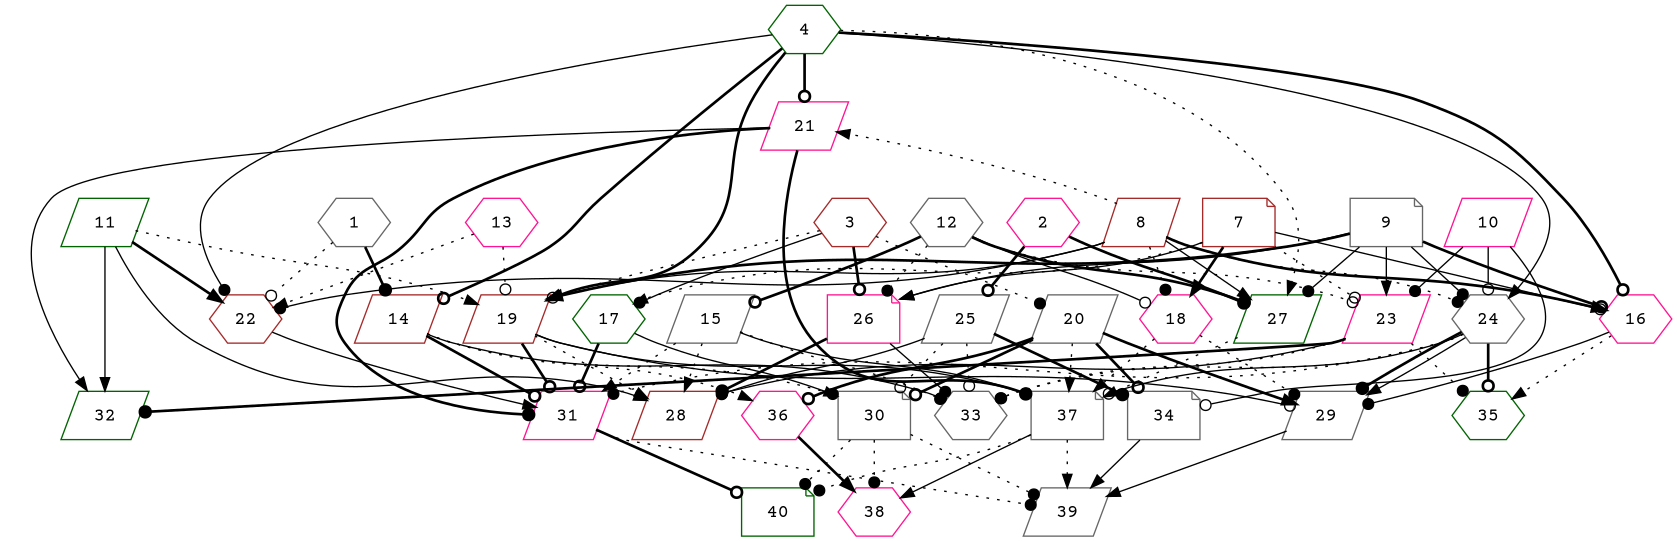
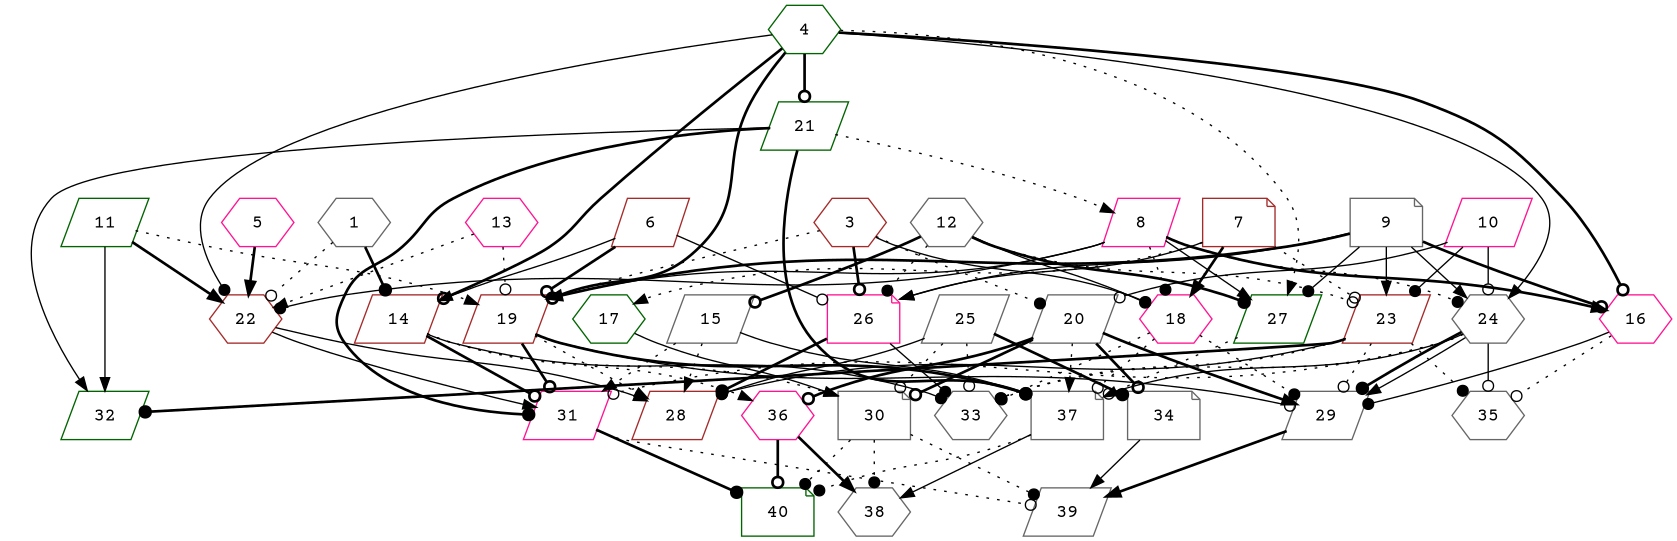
node "21": color deeppink -> darkgreen
edge "8" -> "21": reversed
edge "4" -> "19": arrowhead normal -> odot
node "5": added
node "6": added
node "2": removed
node "8": color brown -> deeppink
edge "3" -> "17": now "3" -> "18"
edge "9" -> "24": arrowhead dot -> normal
edge "7" -> "16": removed
node "23": color deeppink -> brown
edge "24" -> "35": style bold -> solid
edge "18" -> "37": arrowhead normal -> odot
edge "17" -> "31": removed
edge "15" -> "33": now "18" -> "33"
edge "16" -> "35": arrowhead normal -> odot
edge "14" -> "30": arrowhead dot -> normal
edge "19" -> "37": style solid -> bold
edge "23" -> "29": added
edge "24" -> "31": arrowhead dot -> odot
edge "10" -> "34": now "10" -> "20"
edge "11" -> "28": now "22" -> "28"
node "35": color darkgreen -> gray40
edge "36" -> "40": added
edge "37" -> "39": removed
edge "31" -> "40": arrowhead odot -> dot
edge "29" -> "39": style solid -> bold
edge "31" -> "39": arrowhead dot -> odot
node "38": color deeppink -> gray40
